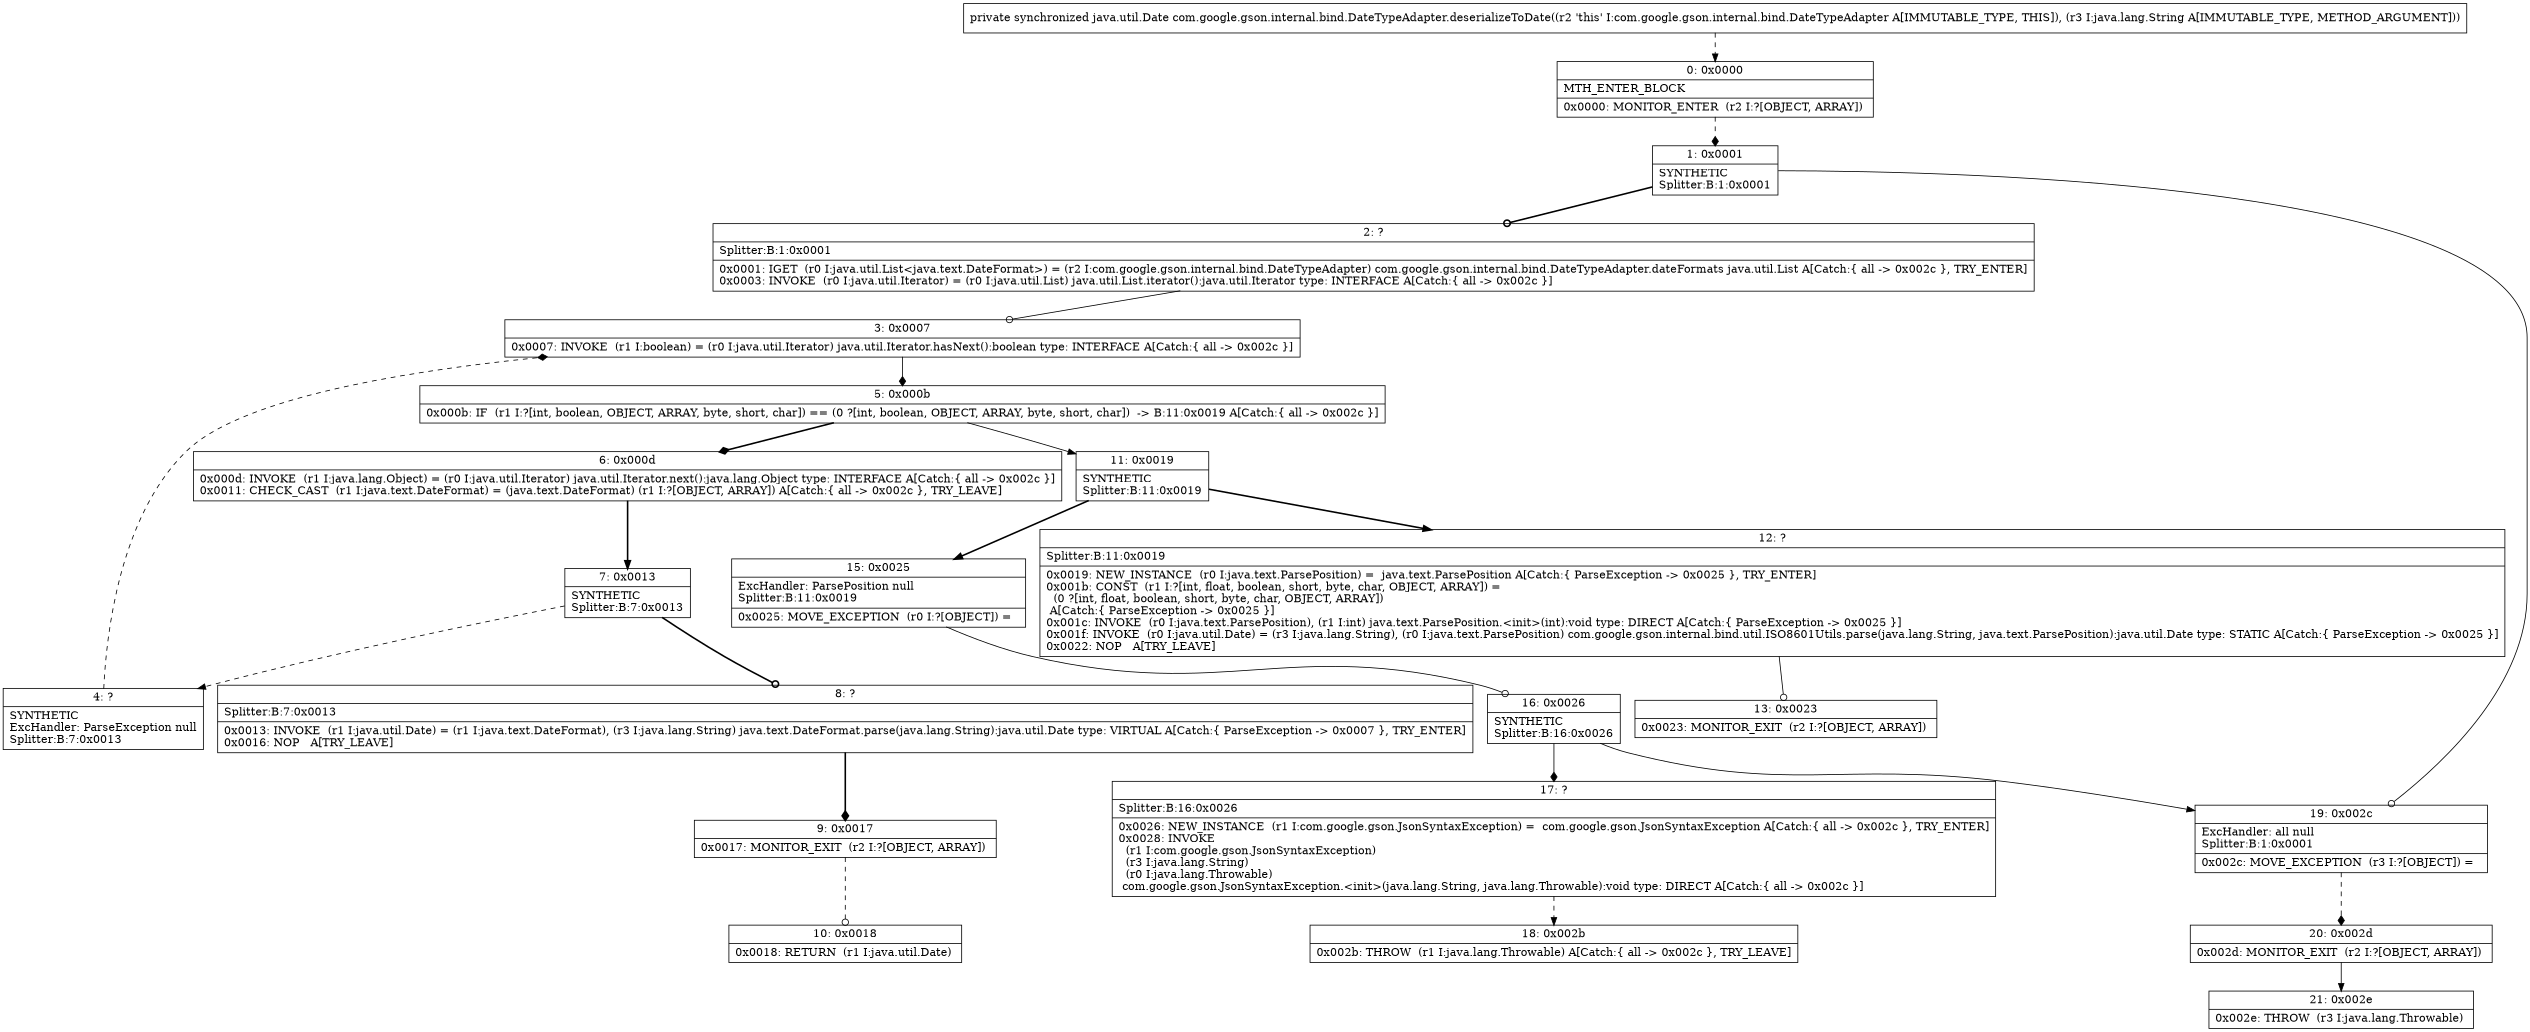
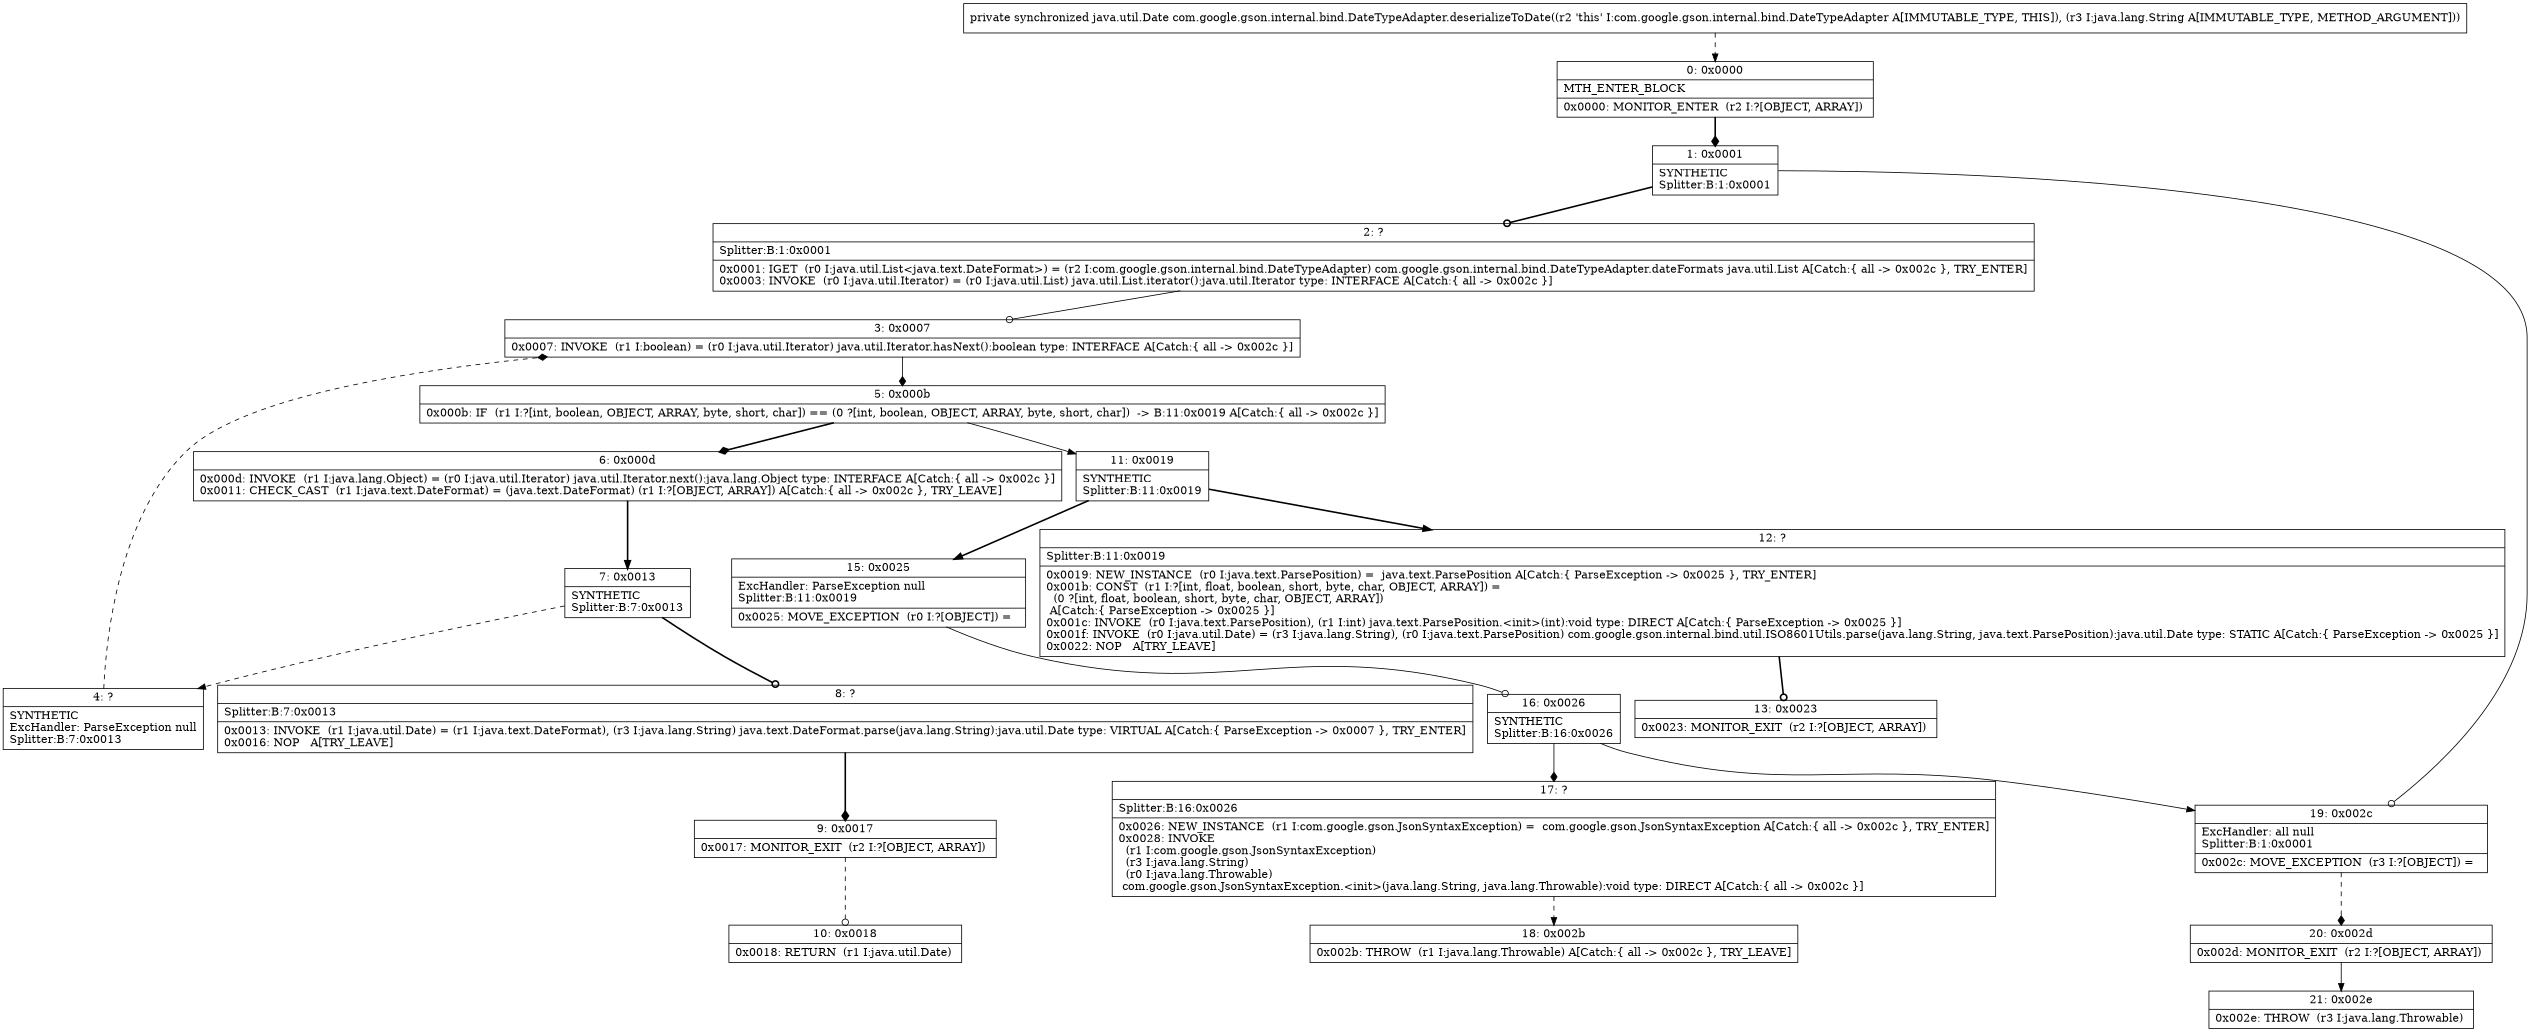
edge "0: 0x0000" -> "1: 0x0001": style dashed -> bold
node "15: 0x0025": text "ExcHandler: ParsePosition null" -> "ExcHandler: ParseException null"
edge "12: ?" -> "13: 0x0023": style solid -> bold
